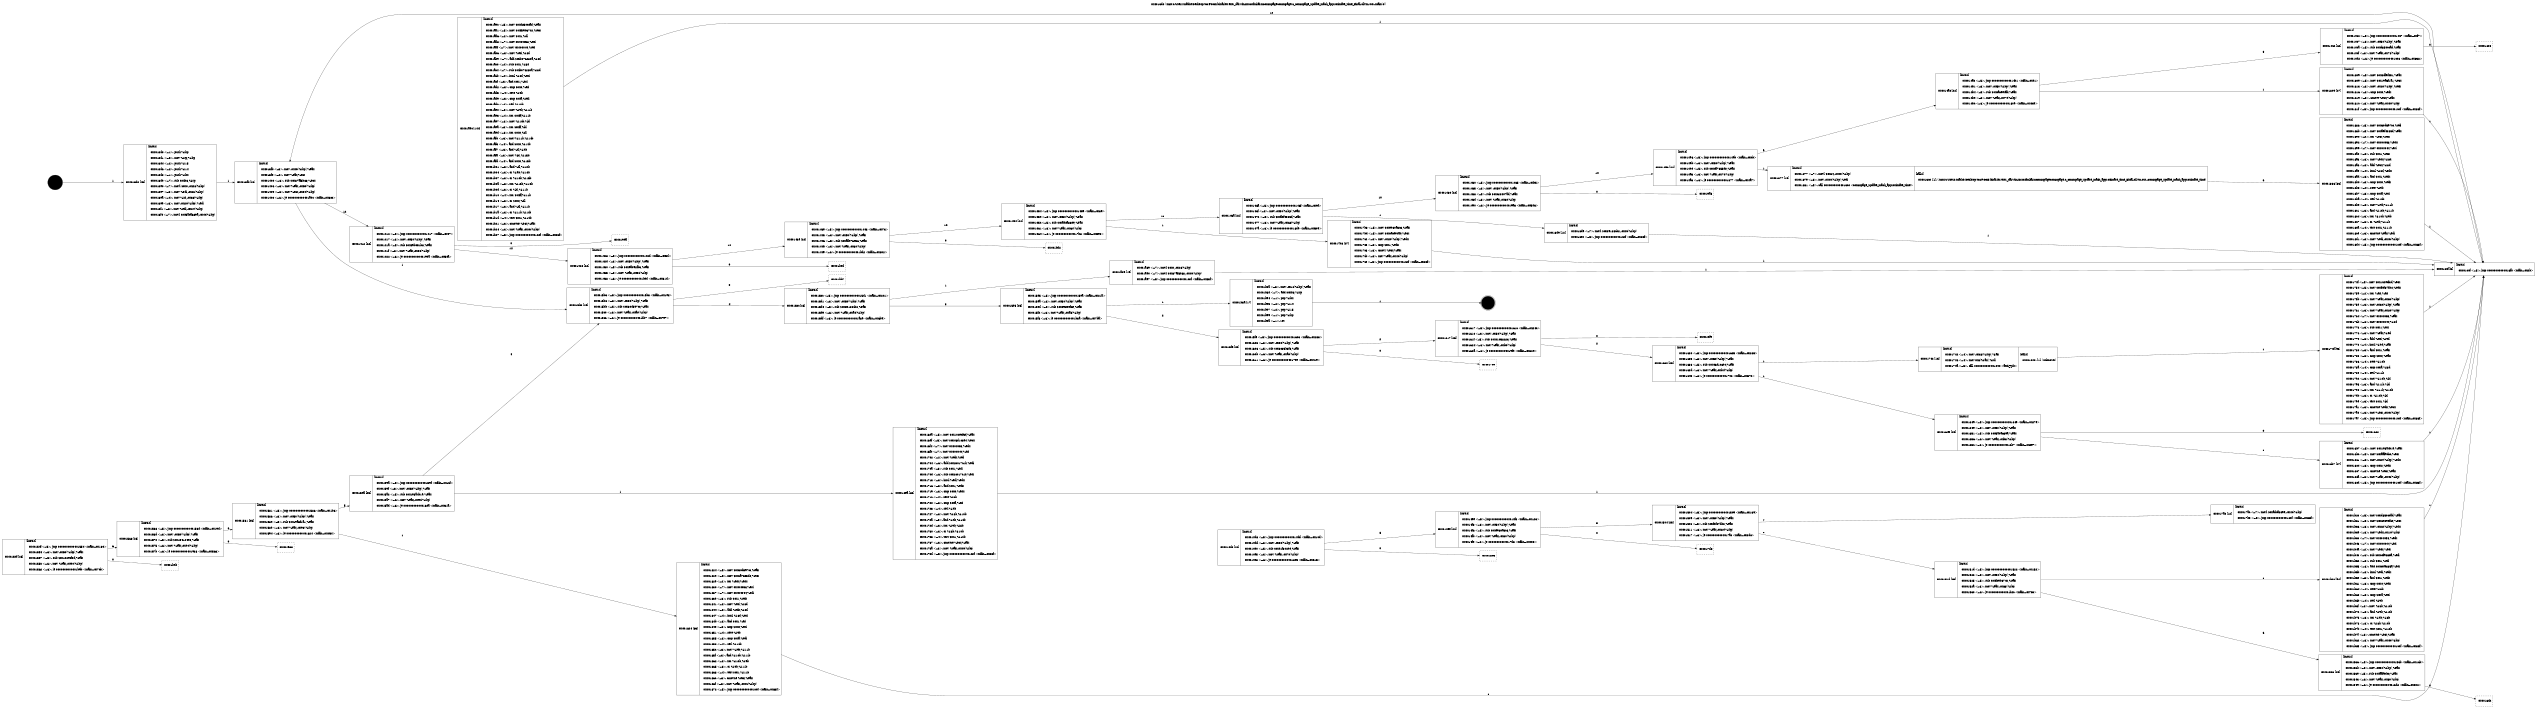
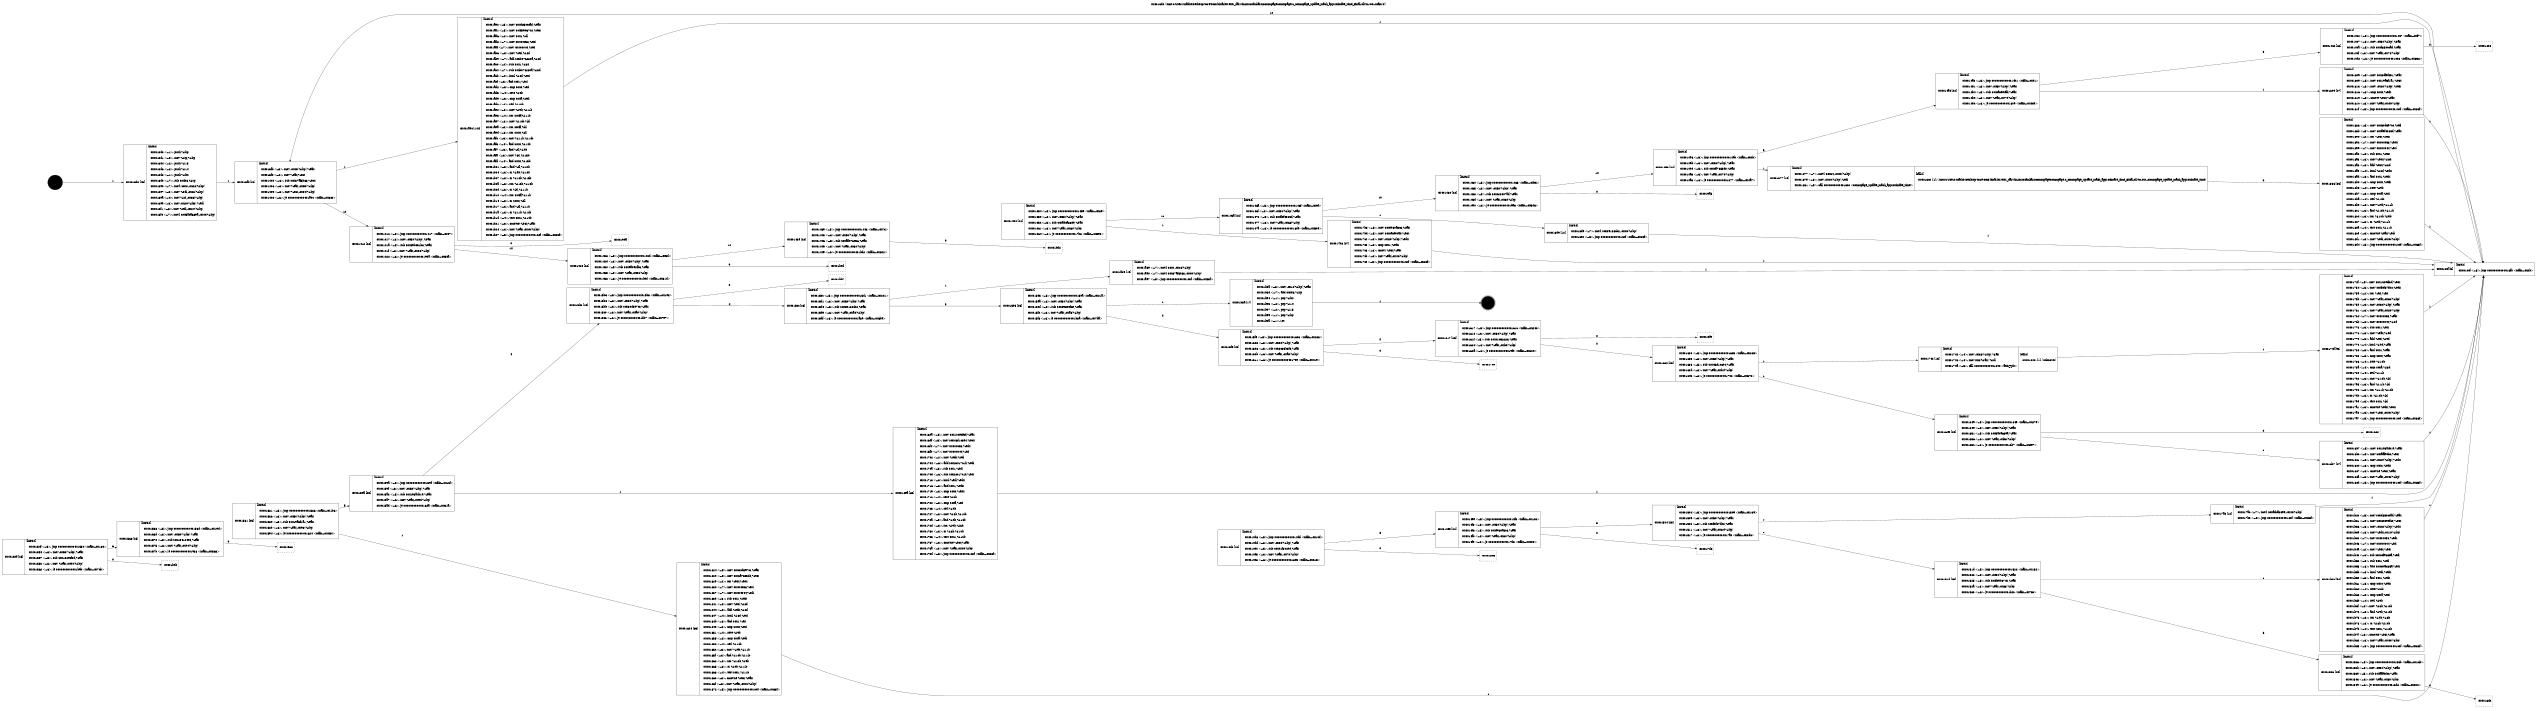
edge "0x40143e [22]" -> "0x401454 [22]": removed, label "12"
edge "0x4013fb [23]" -> "0x4015b3 [25]": now "0x4013fb [23]" -> "0x401a9c [144]"
edge "0x4017ac [12]" -> "0x401c0f [5]": added, label "1"
edge "0x401568 [25]" -> "0x401581 [25]": removed, label "6"
